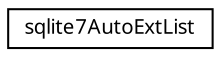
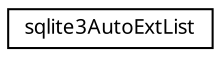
node "sqlite7AutoExtList": label "sqlite7AutoExtList" -> "sqlite3AutoExtList"
